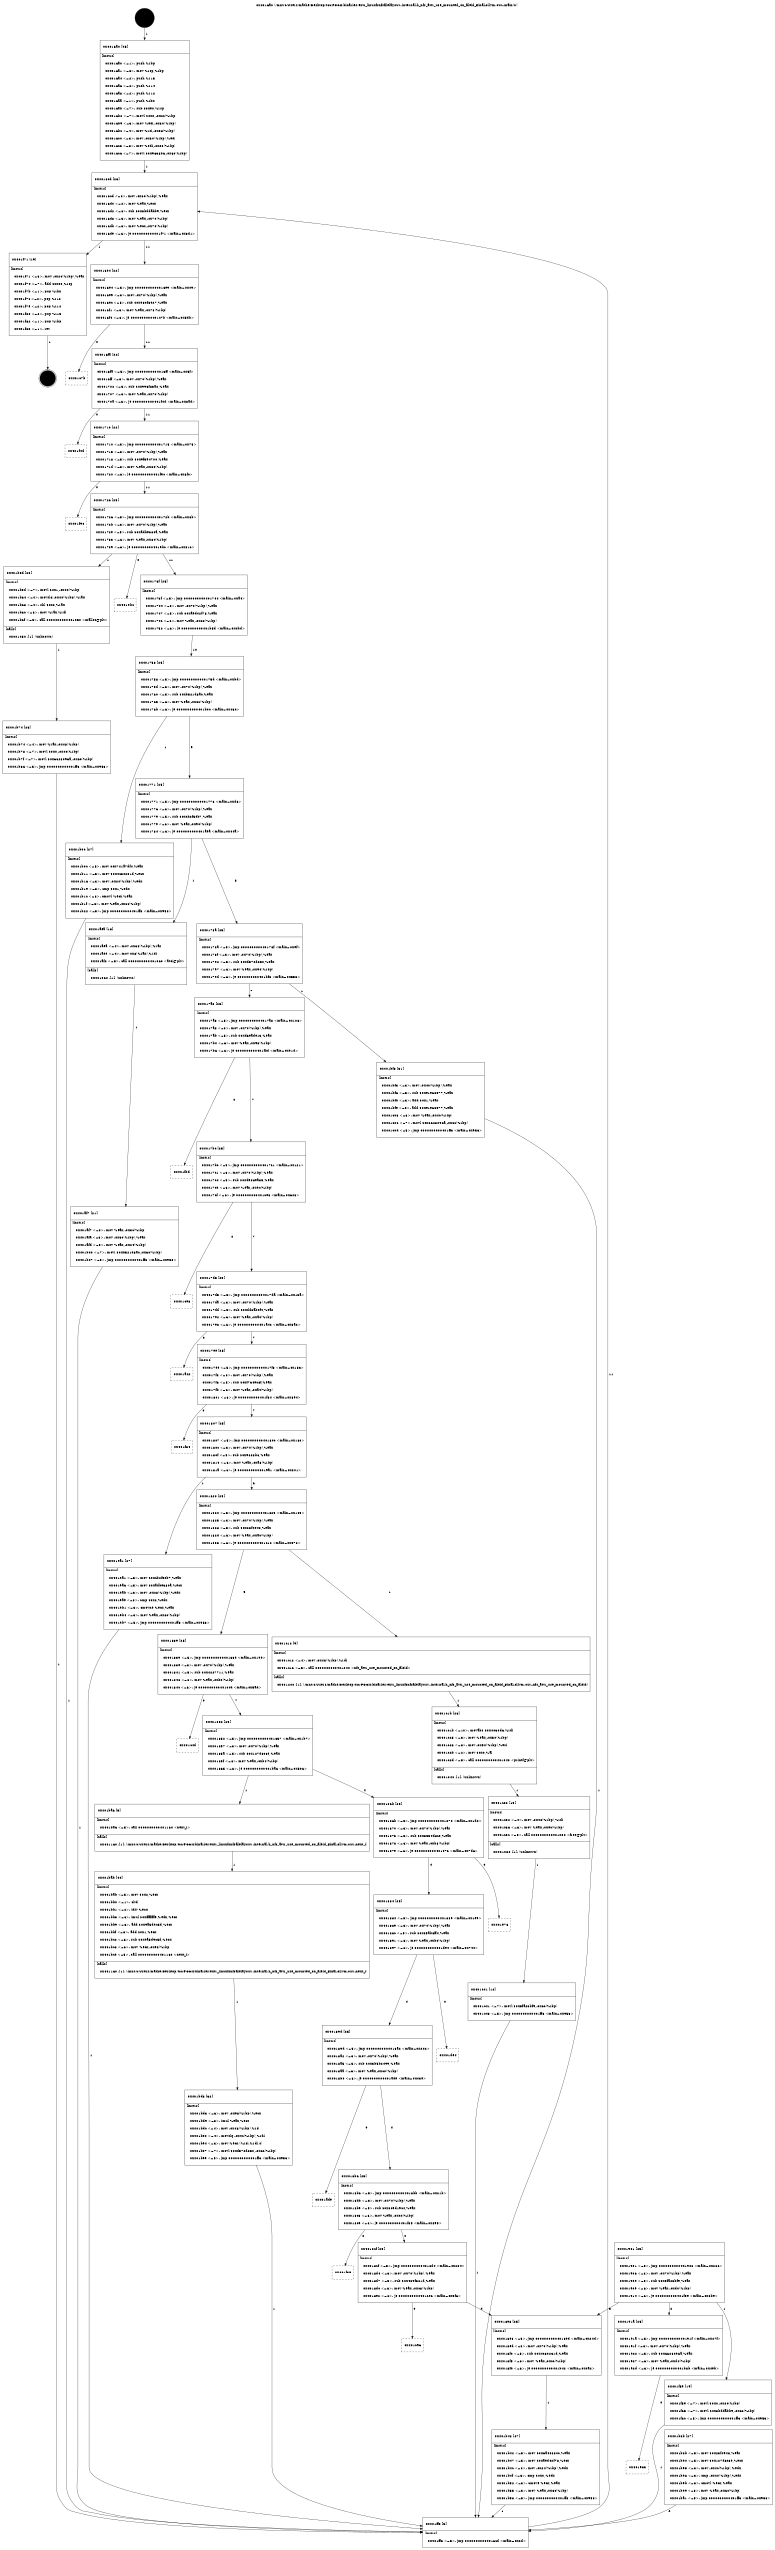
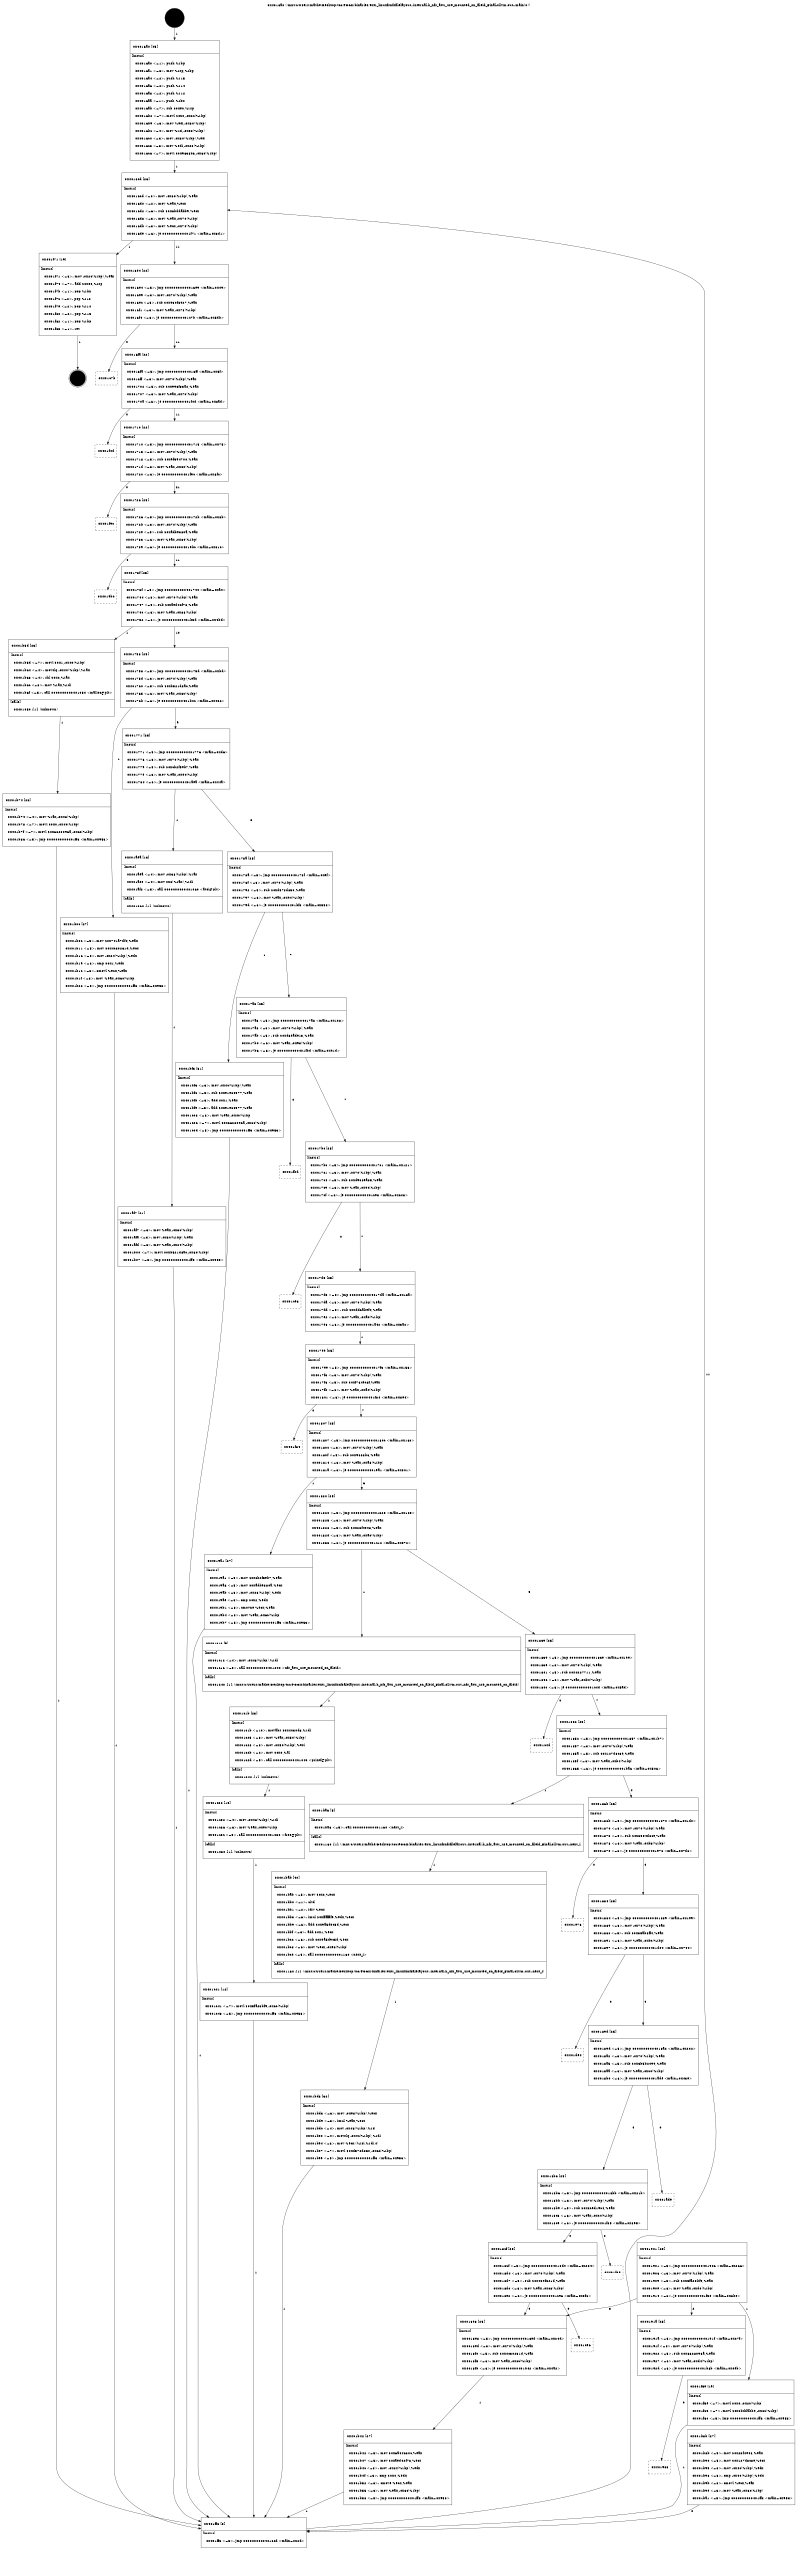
edge "0x401710 [22]" -> "0x401726 [25]": label " 11" -> " 21"
edge "0x401726 [25]" -> "0x401b5d [23]": now "0x40173f [25]" -> "0x401b5d [23]"
node "0x401a42": removed
